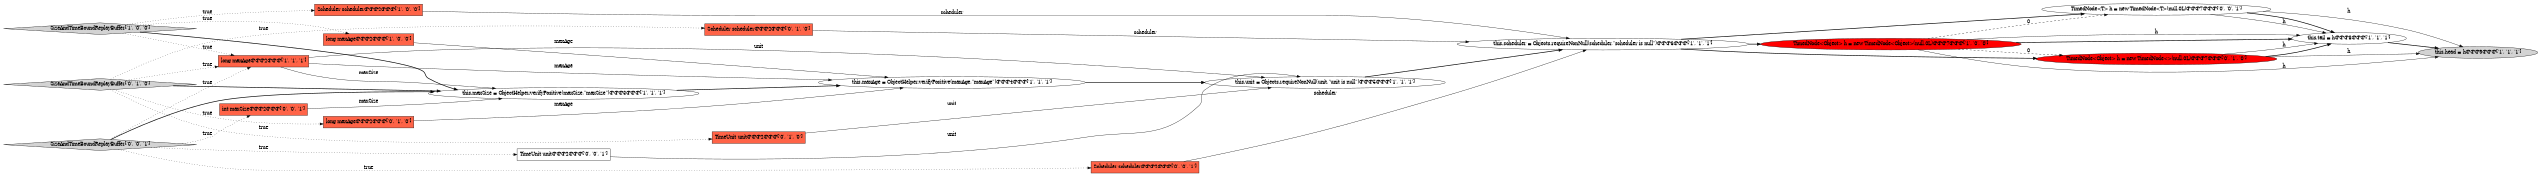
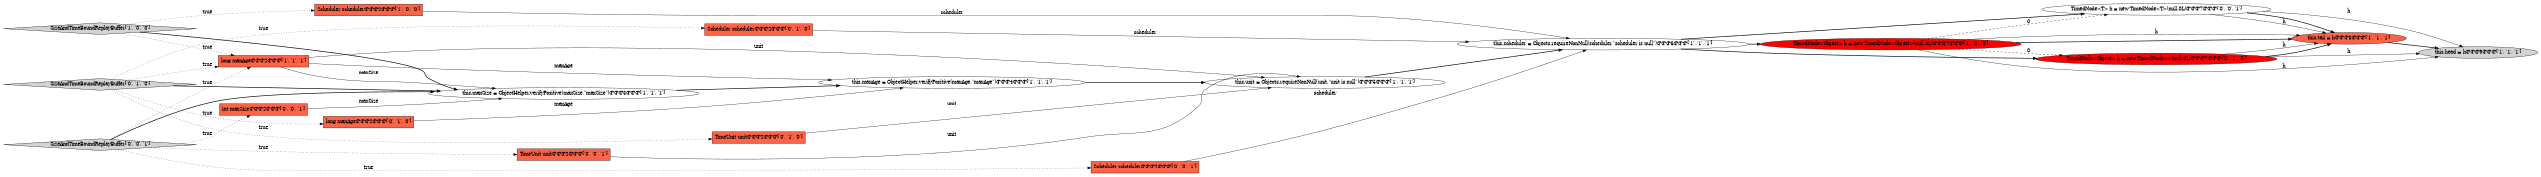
node "this.tail = h@@@8@@@['1', '1', '1']": fillcolor white -> tomato
node "long maxAge@@@2@@@['1', '0', '0']": removed
node "TimeUnit unit@@@2@@@['0', '0', '1']": fillcolor white -> tomato
